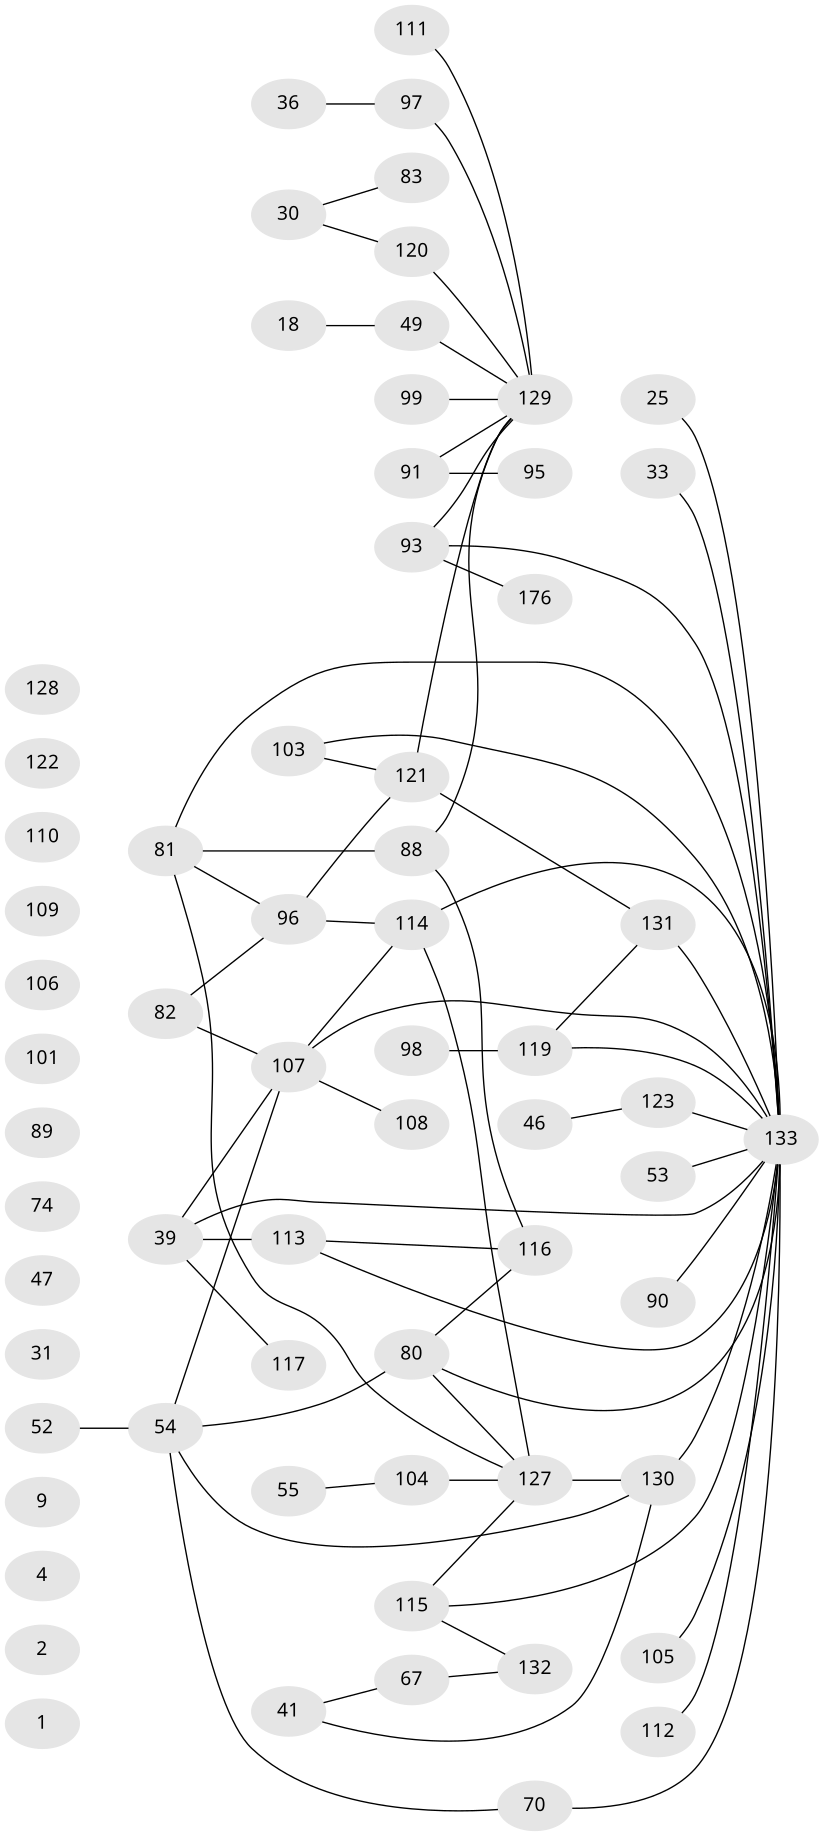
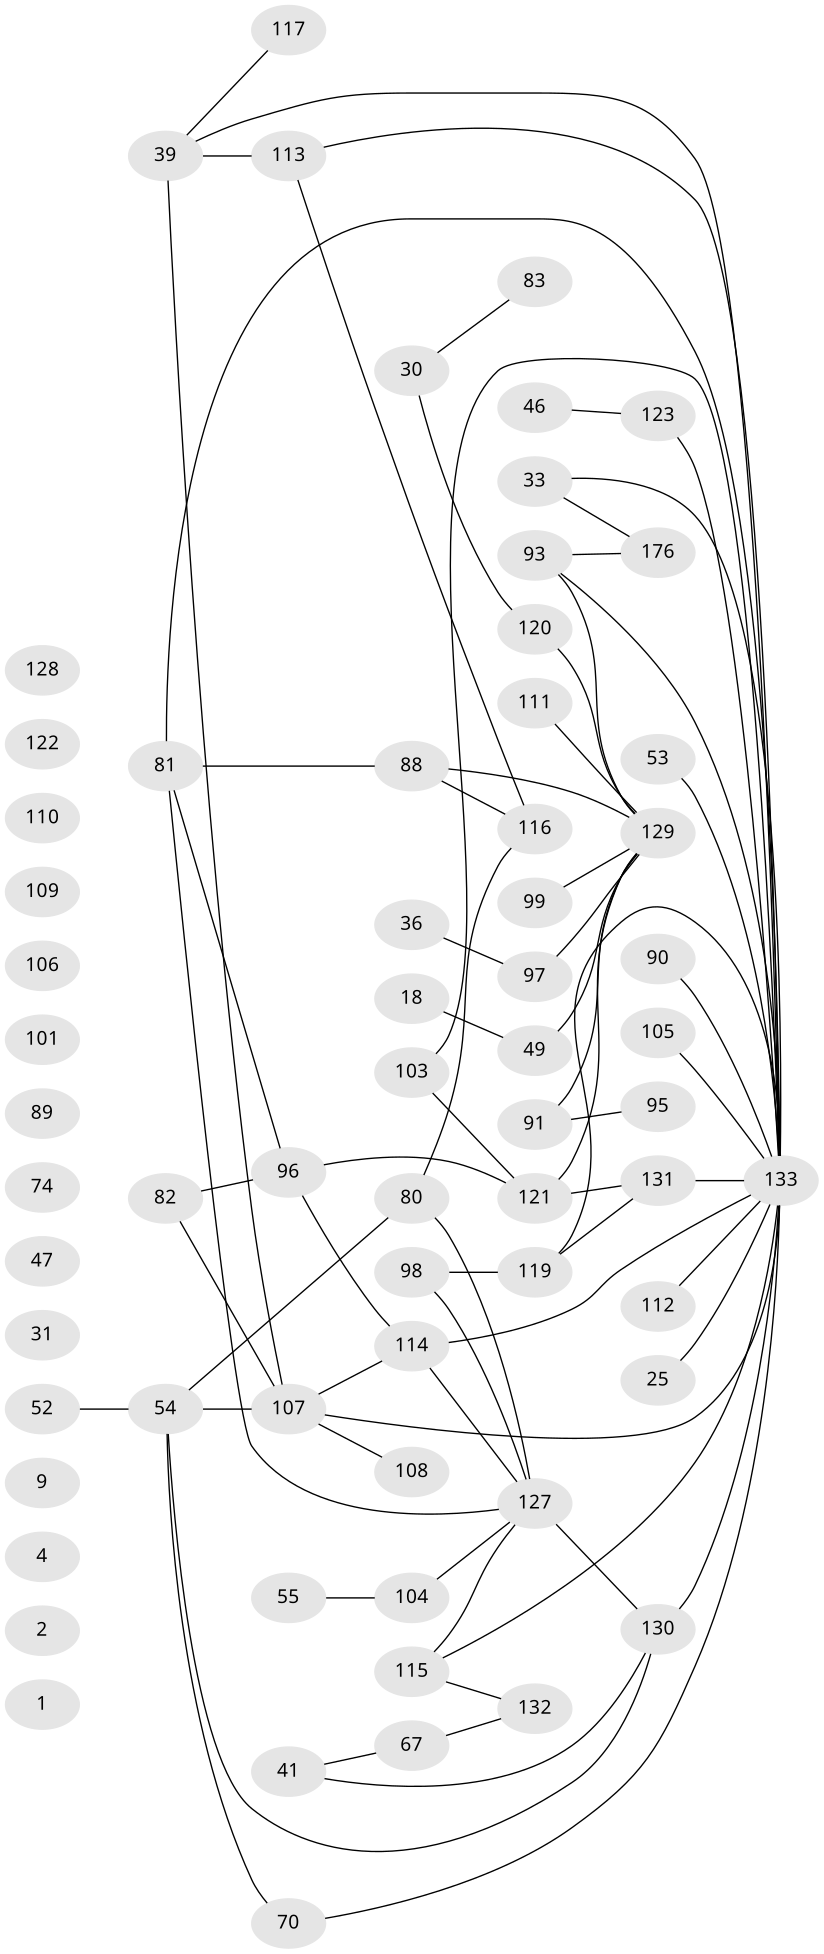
edge "33" -- "176": added
edge "98" -- "127": added
edge "133" -- "80": removed
